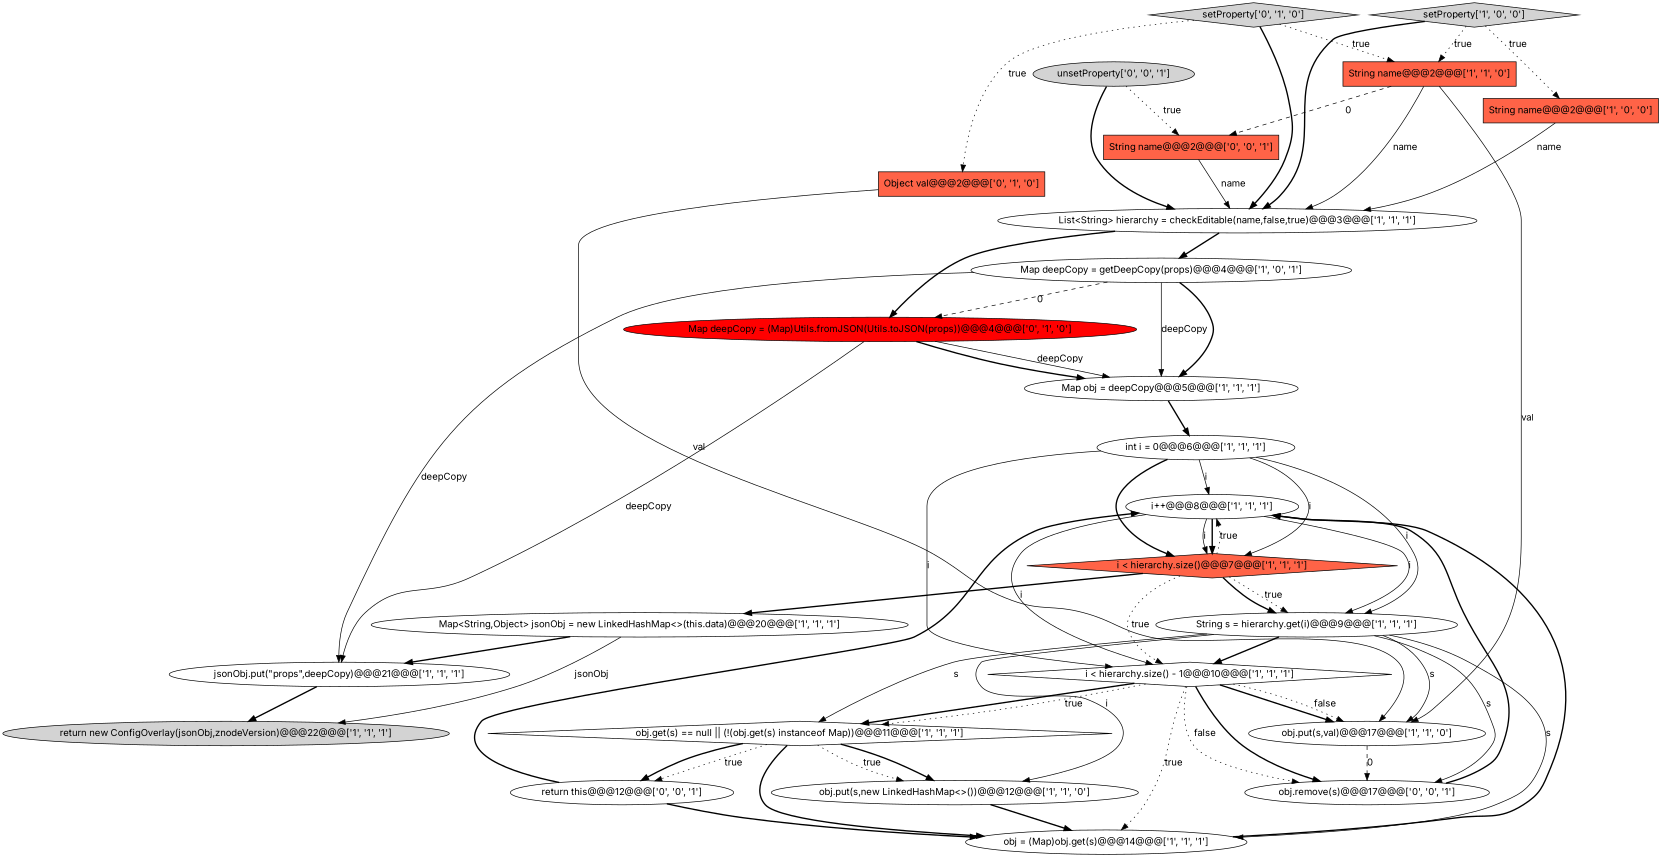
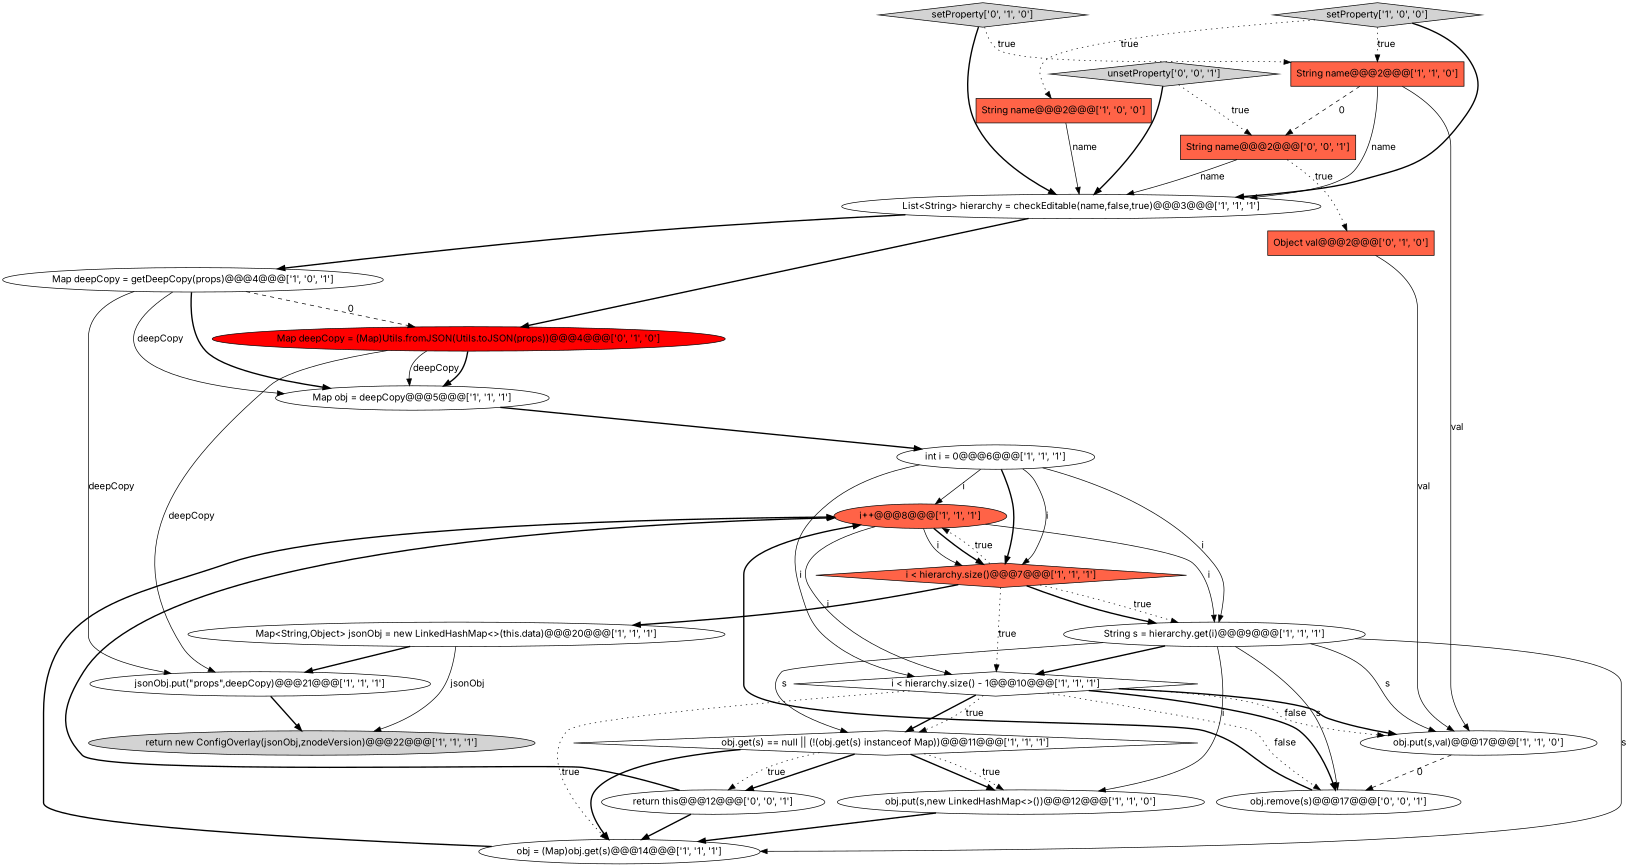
edge "setProperty['0', '1', '0']" -> "Object val@@@2@@@['0', '1', '0']": now "String name@@@2@@@['0', '0', '1']" -> "Object val@@@2@@@['0', '1', '0']"
node "unsetProperty['0', '0', '1']": shape ellipse -> diamond
node "i++@@@8@@@['1', '1', '1']": fillcolor white -> tomato
